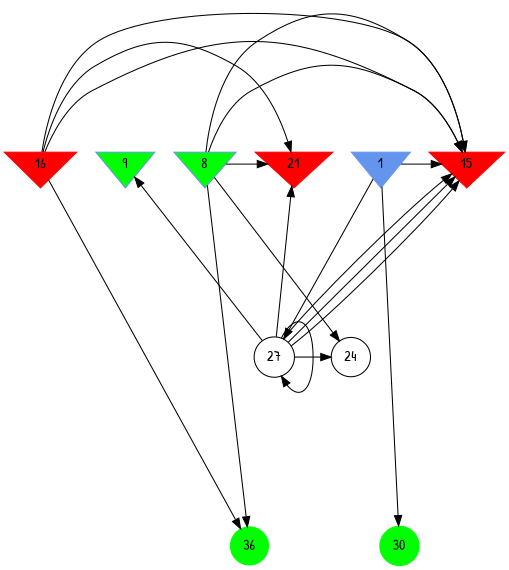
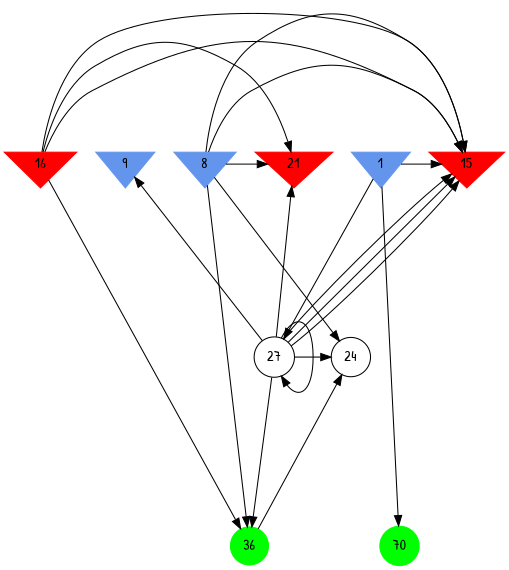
node "9": fillcolor green -> cornflowerblue
node "8": fillcolor green -> cornflowerblue
edge "27" -> "36": added
edge "36" -> "24": added
node "30": label "30" -> "70"
